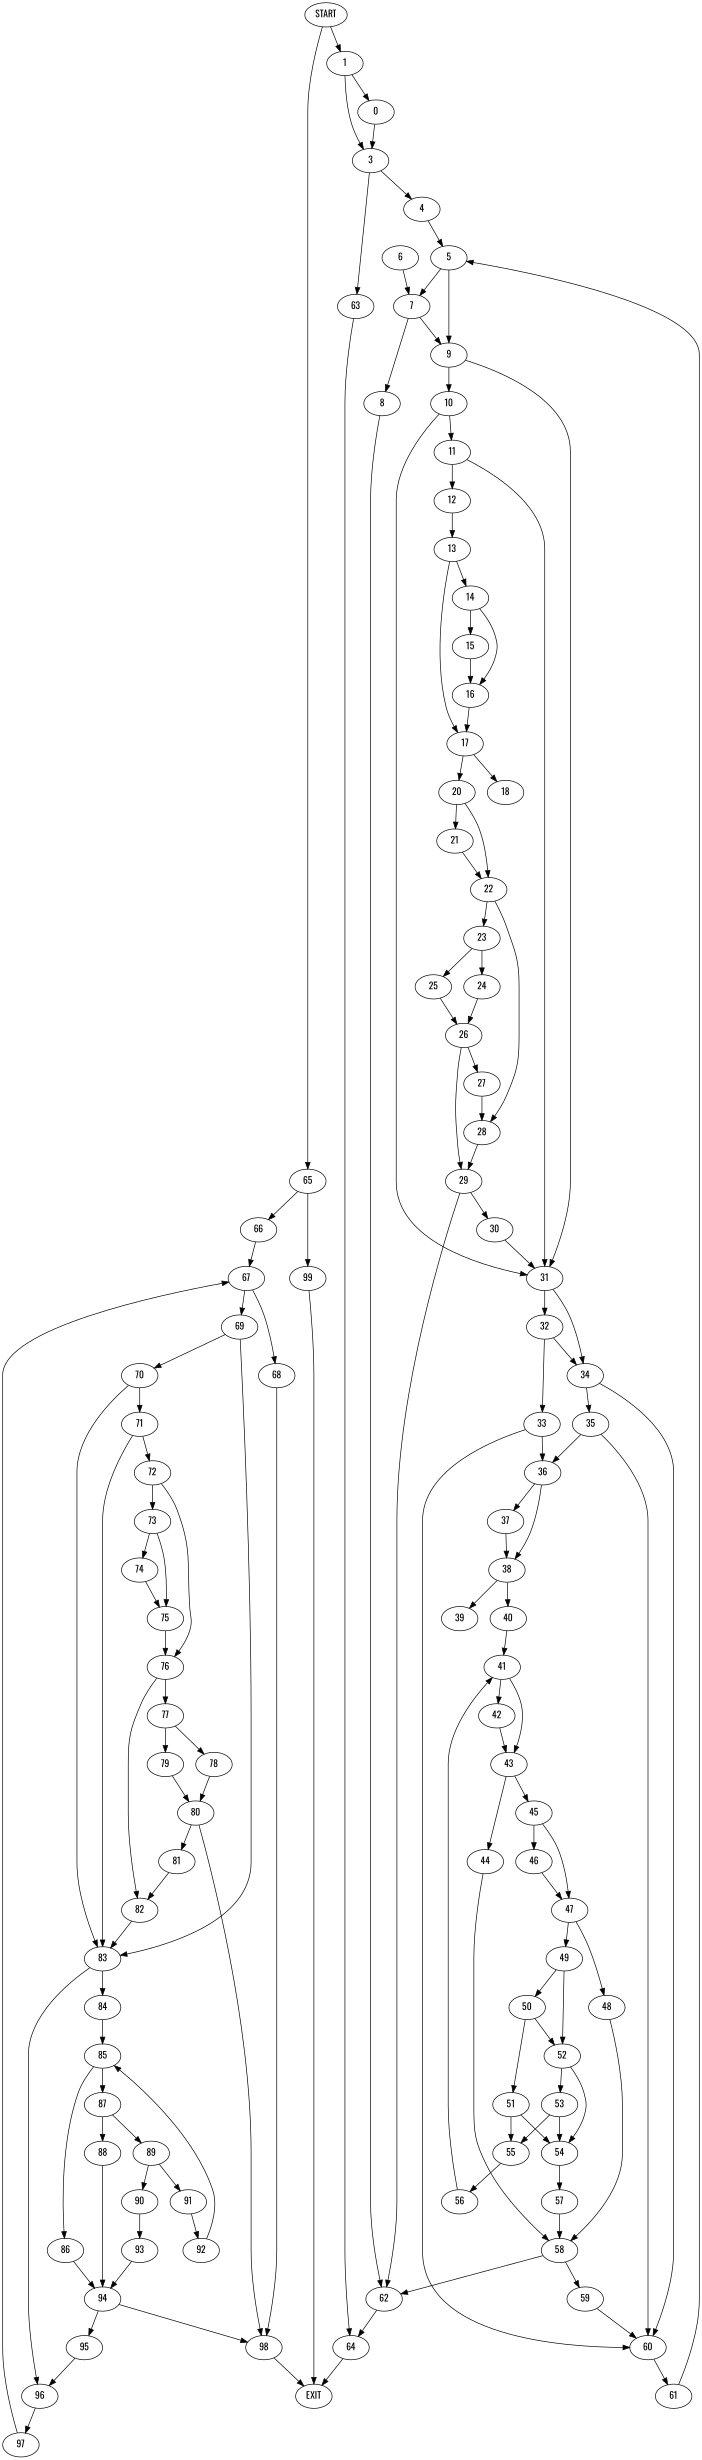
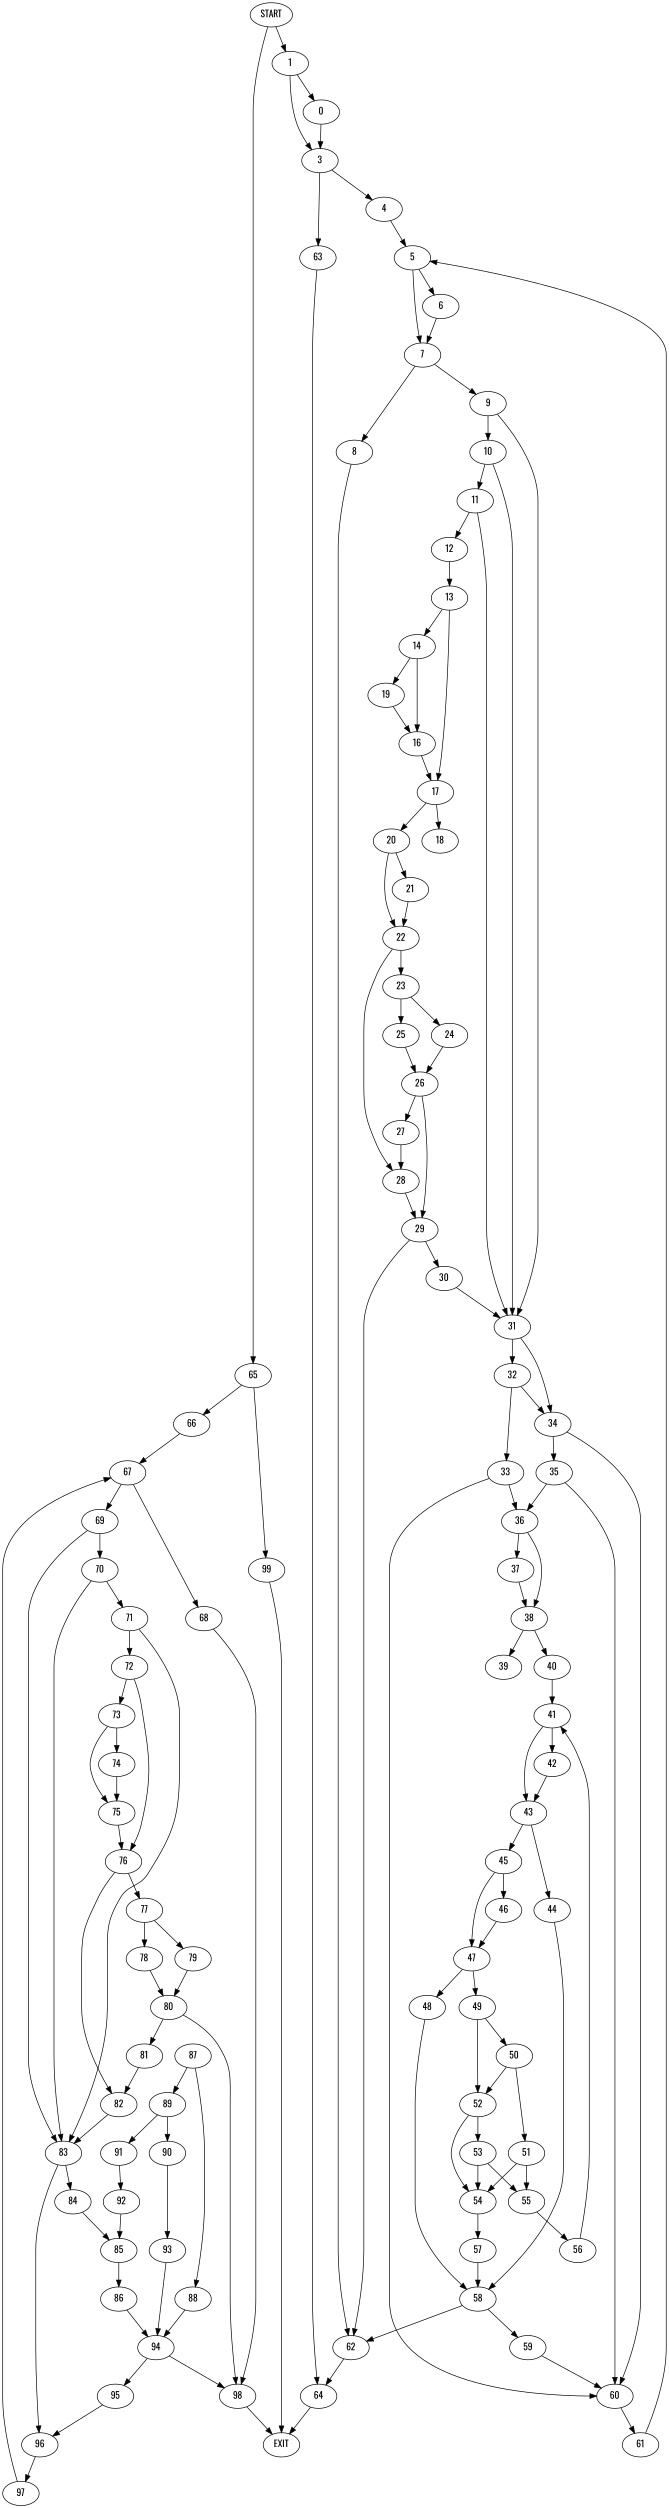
edge "5" -> "9": now "5" -> "6"
node "15": label "15" -> "19"
edge "85" -> "87": removed
